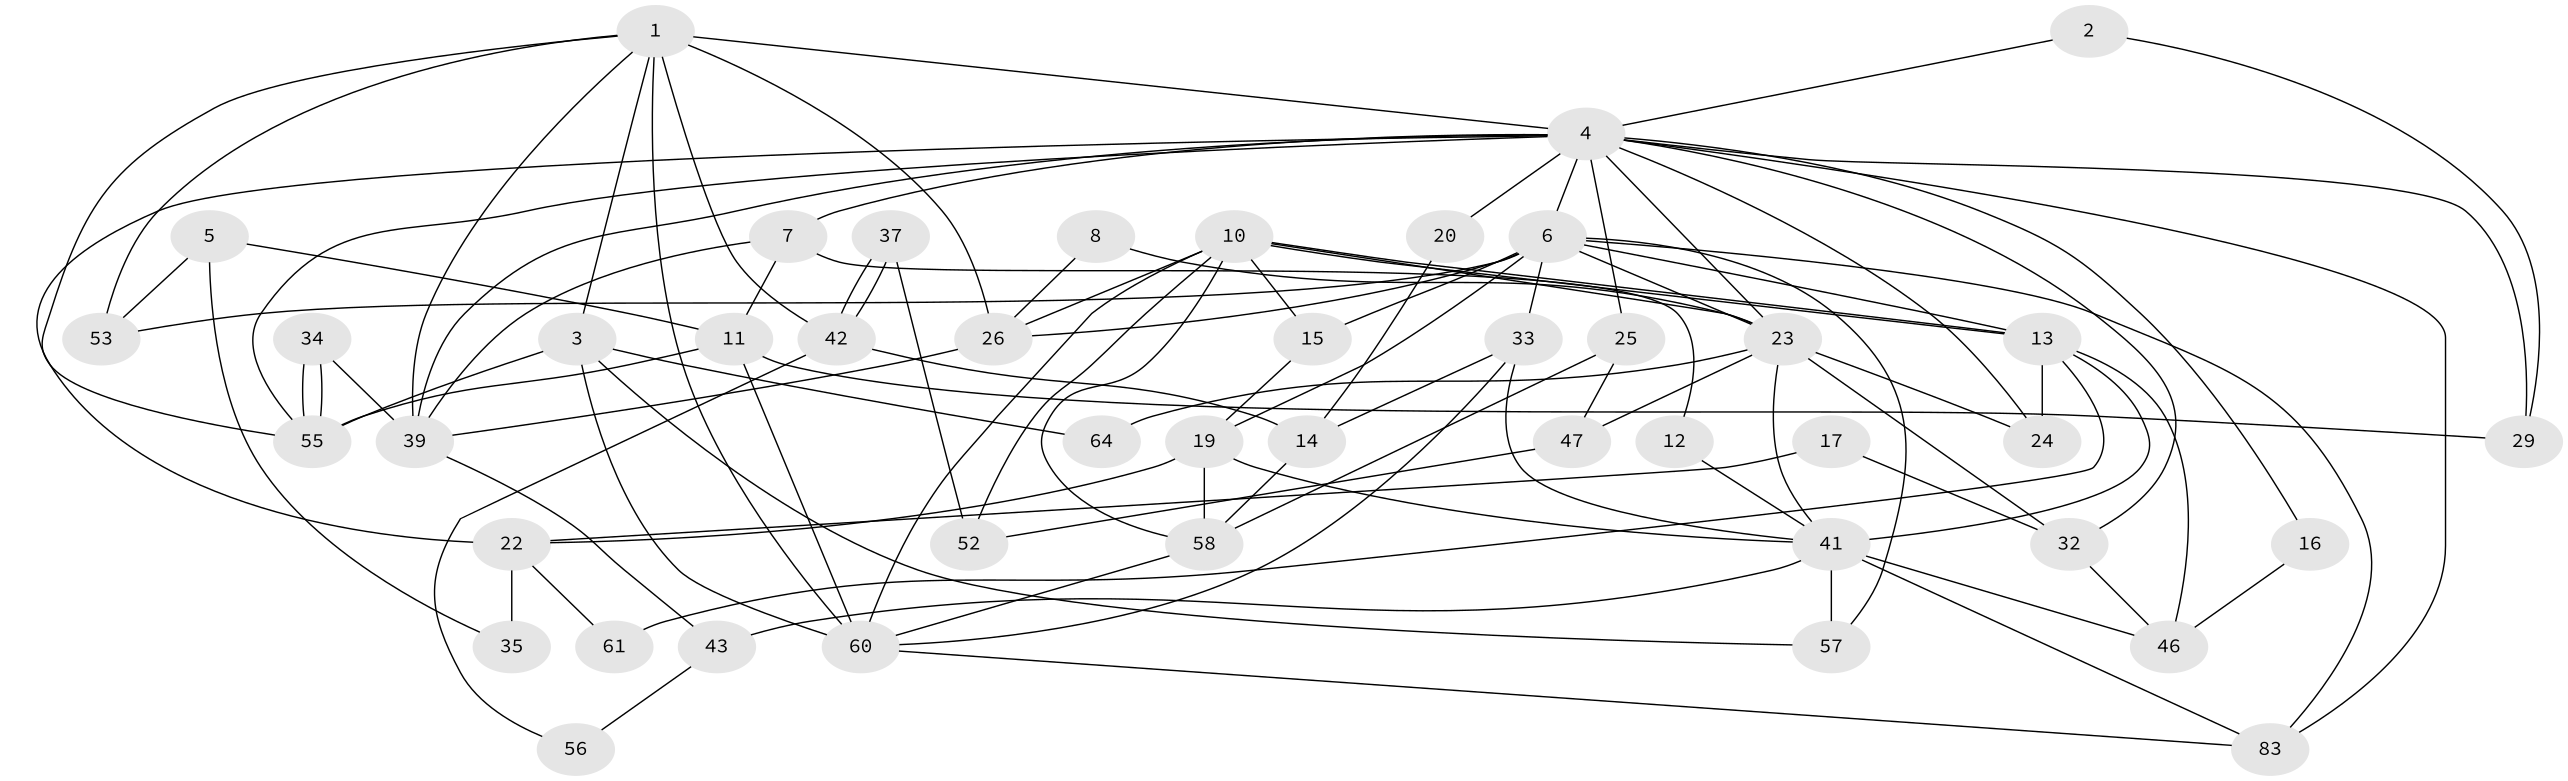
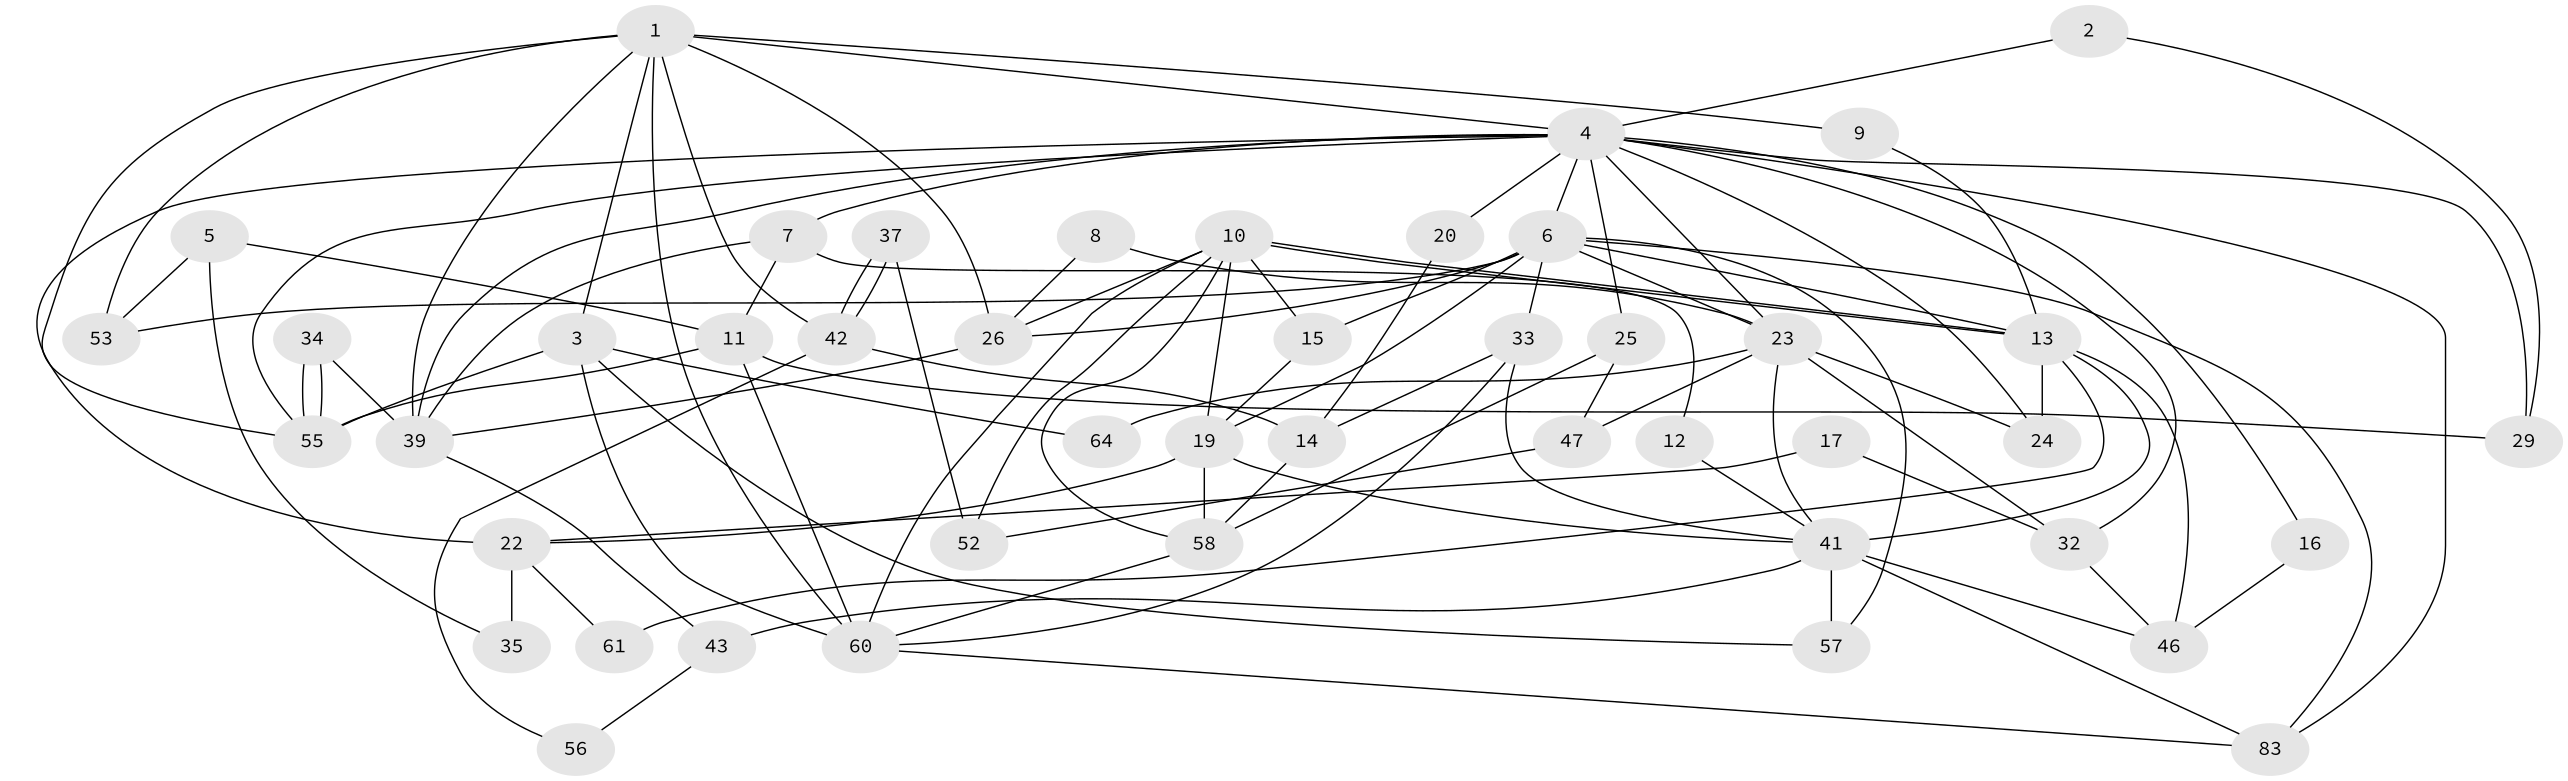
node "9": added
edge "10" -- "23": now "10" -- "19"
